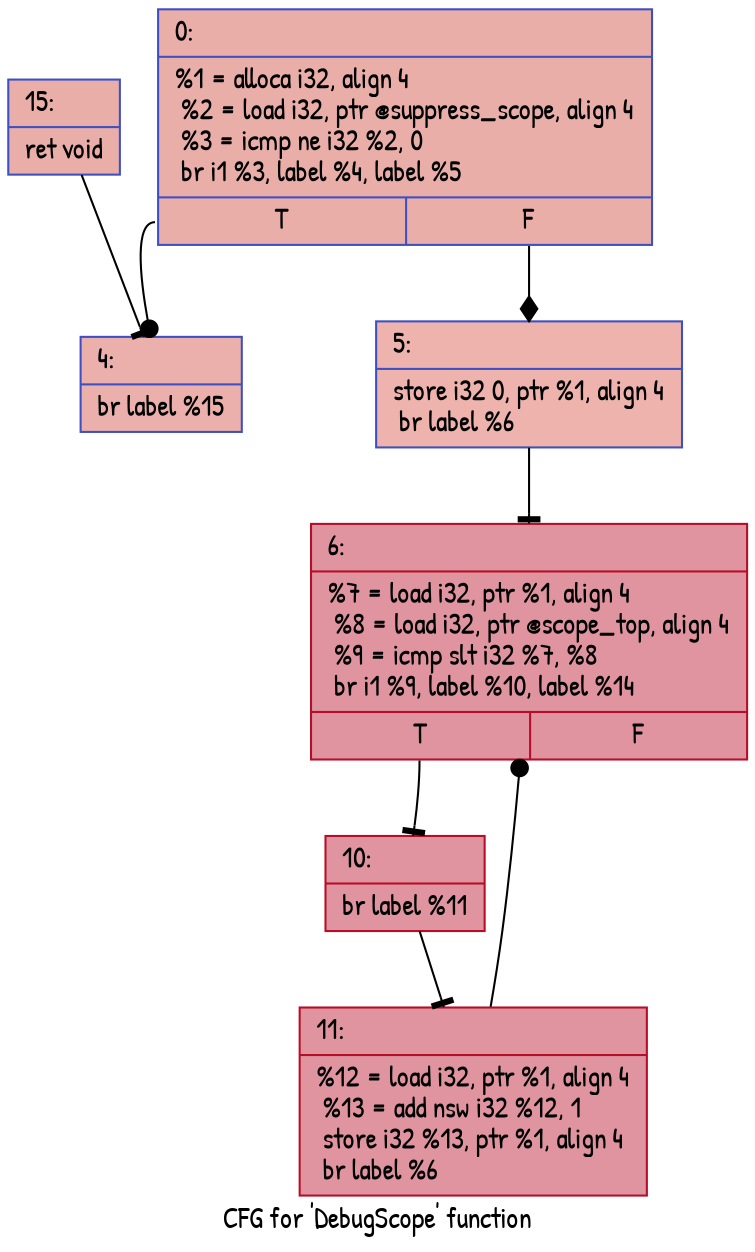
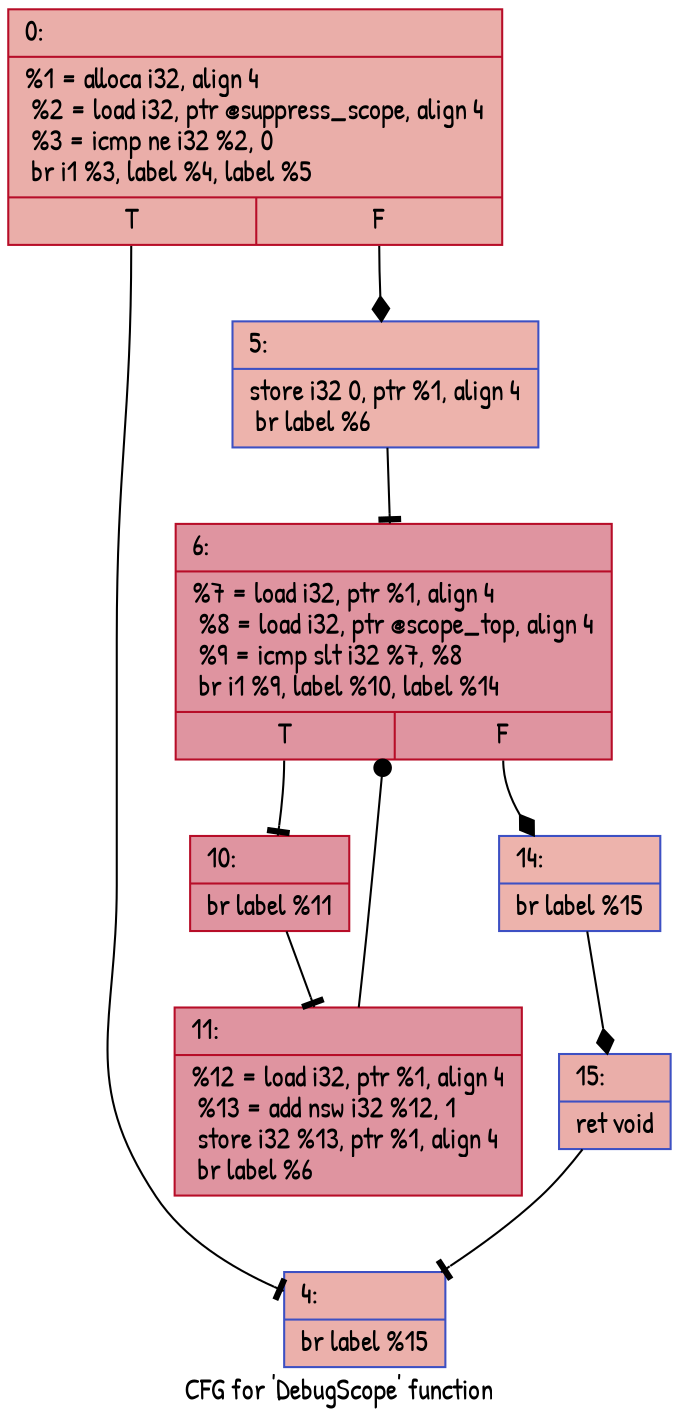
node "0:": color #3d50c3ff -> #b70d28ff
edge "0:" -> "4:": arrowhead dot -> tee
node "14:": added
